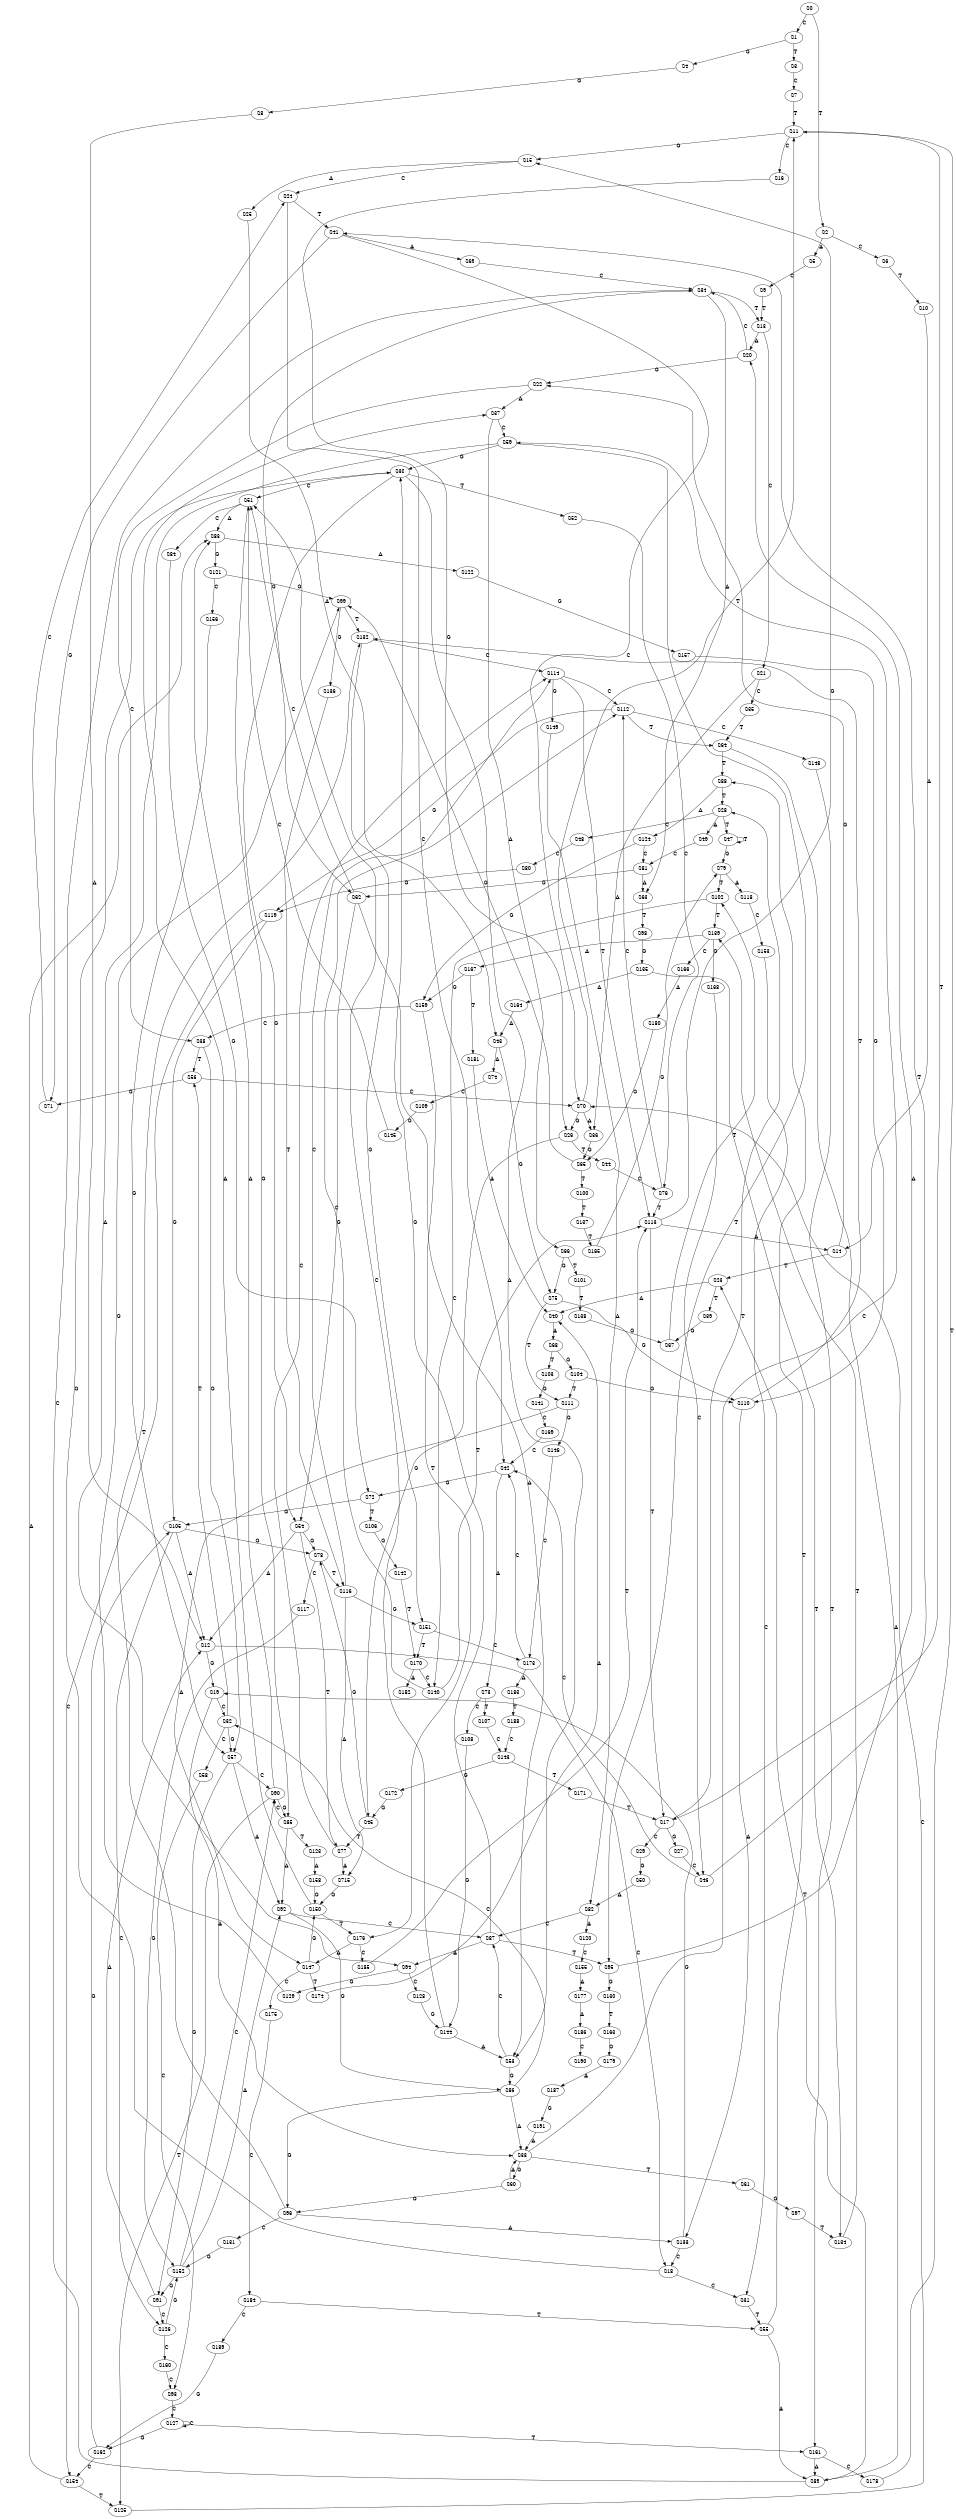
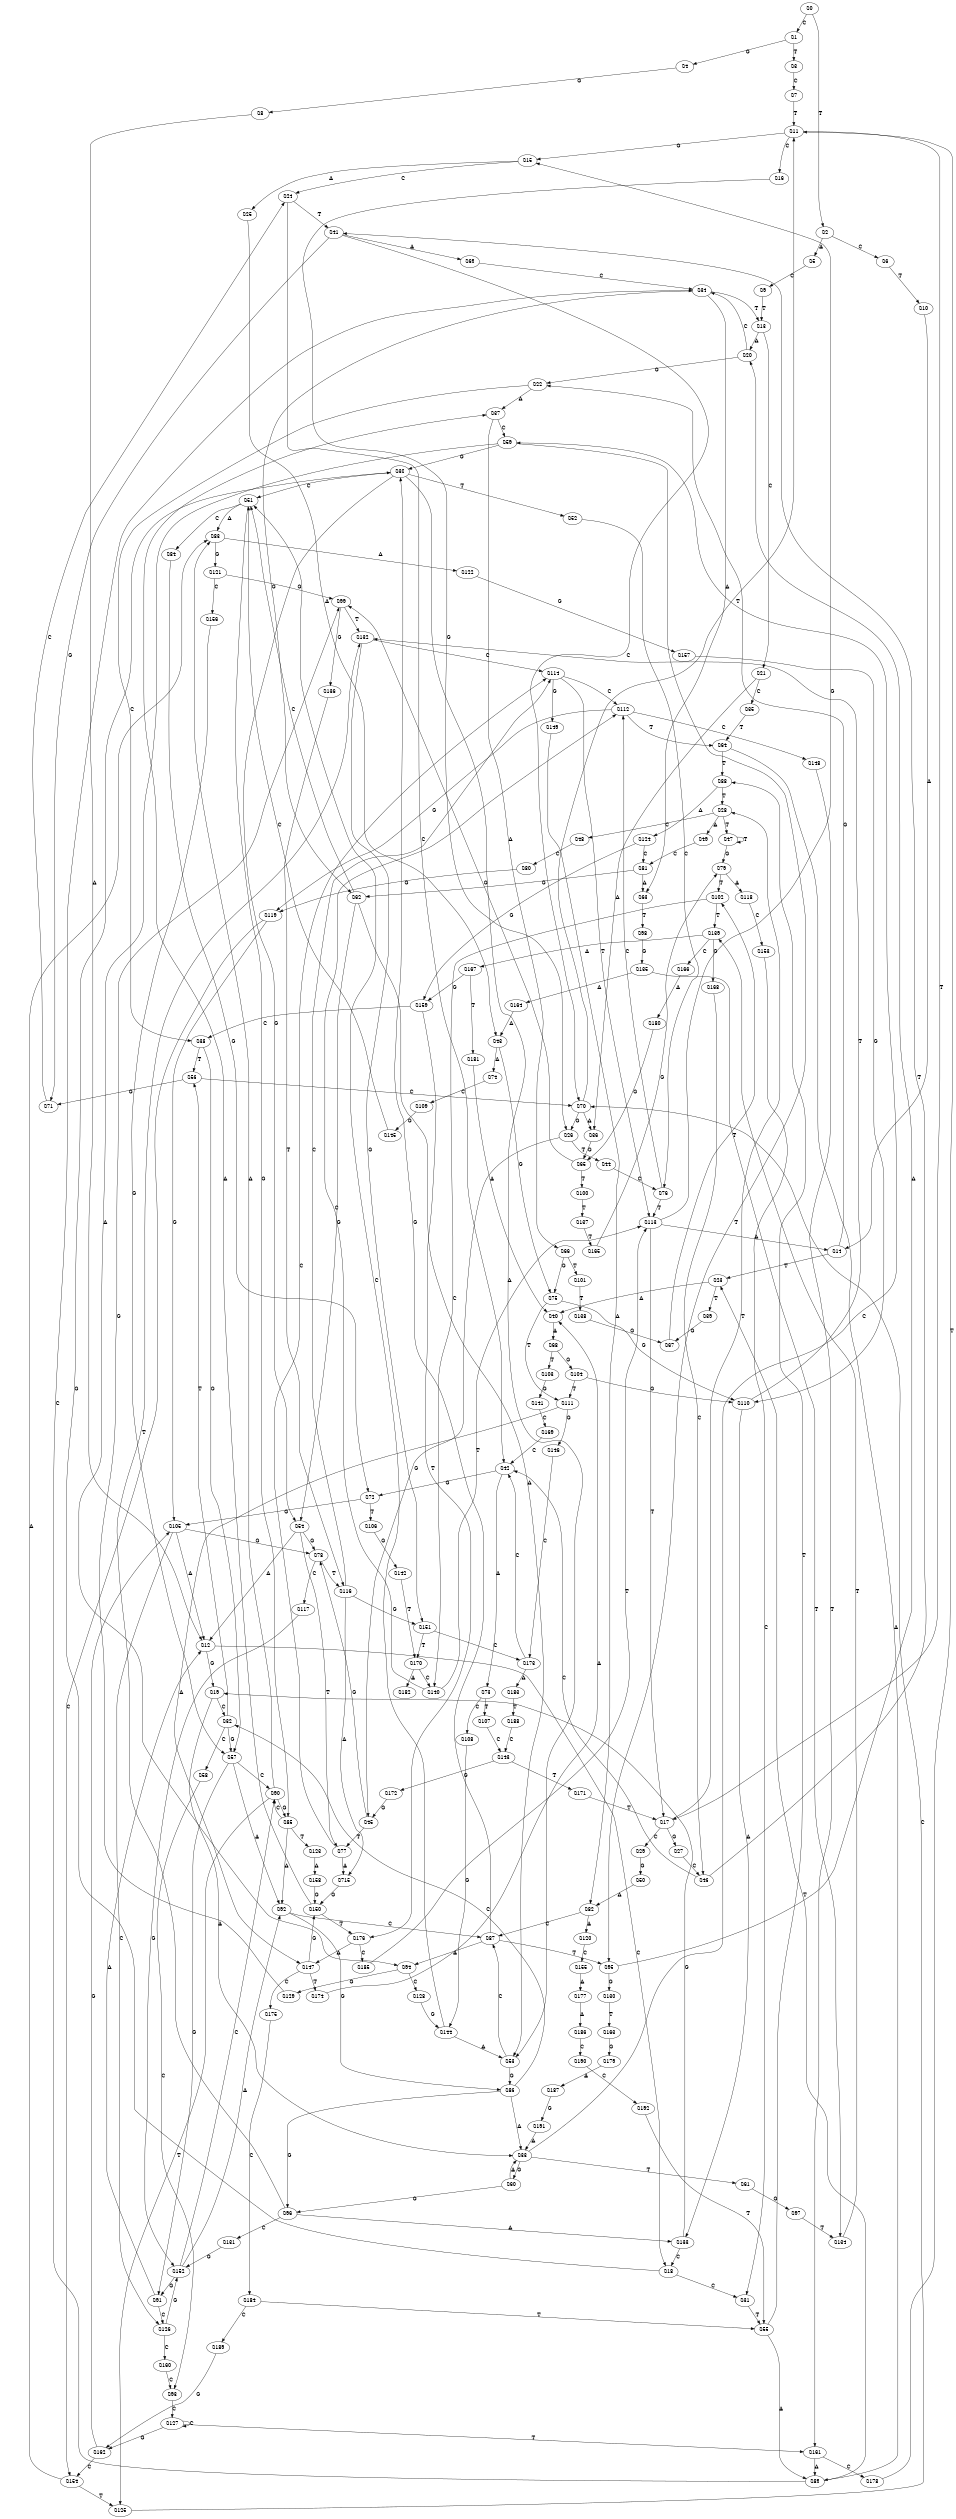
node "S192": added
